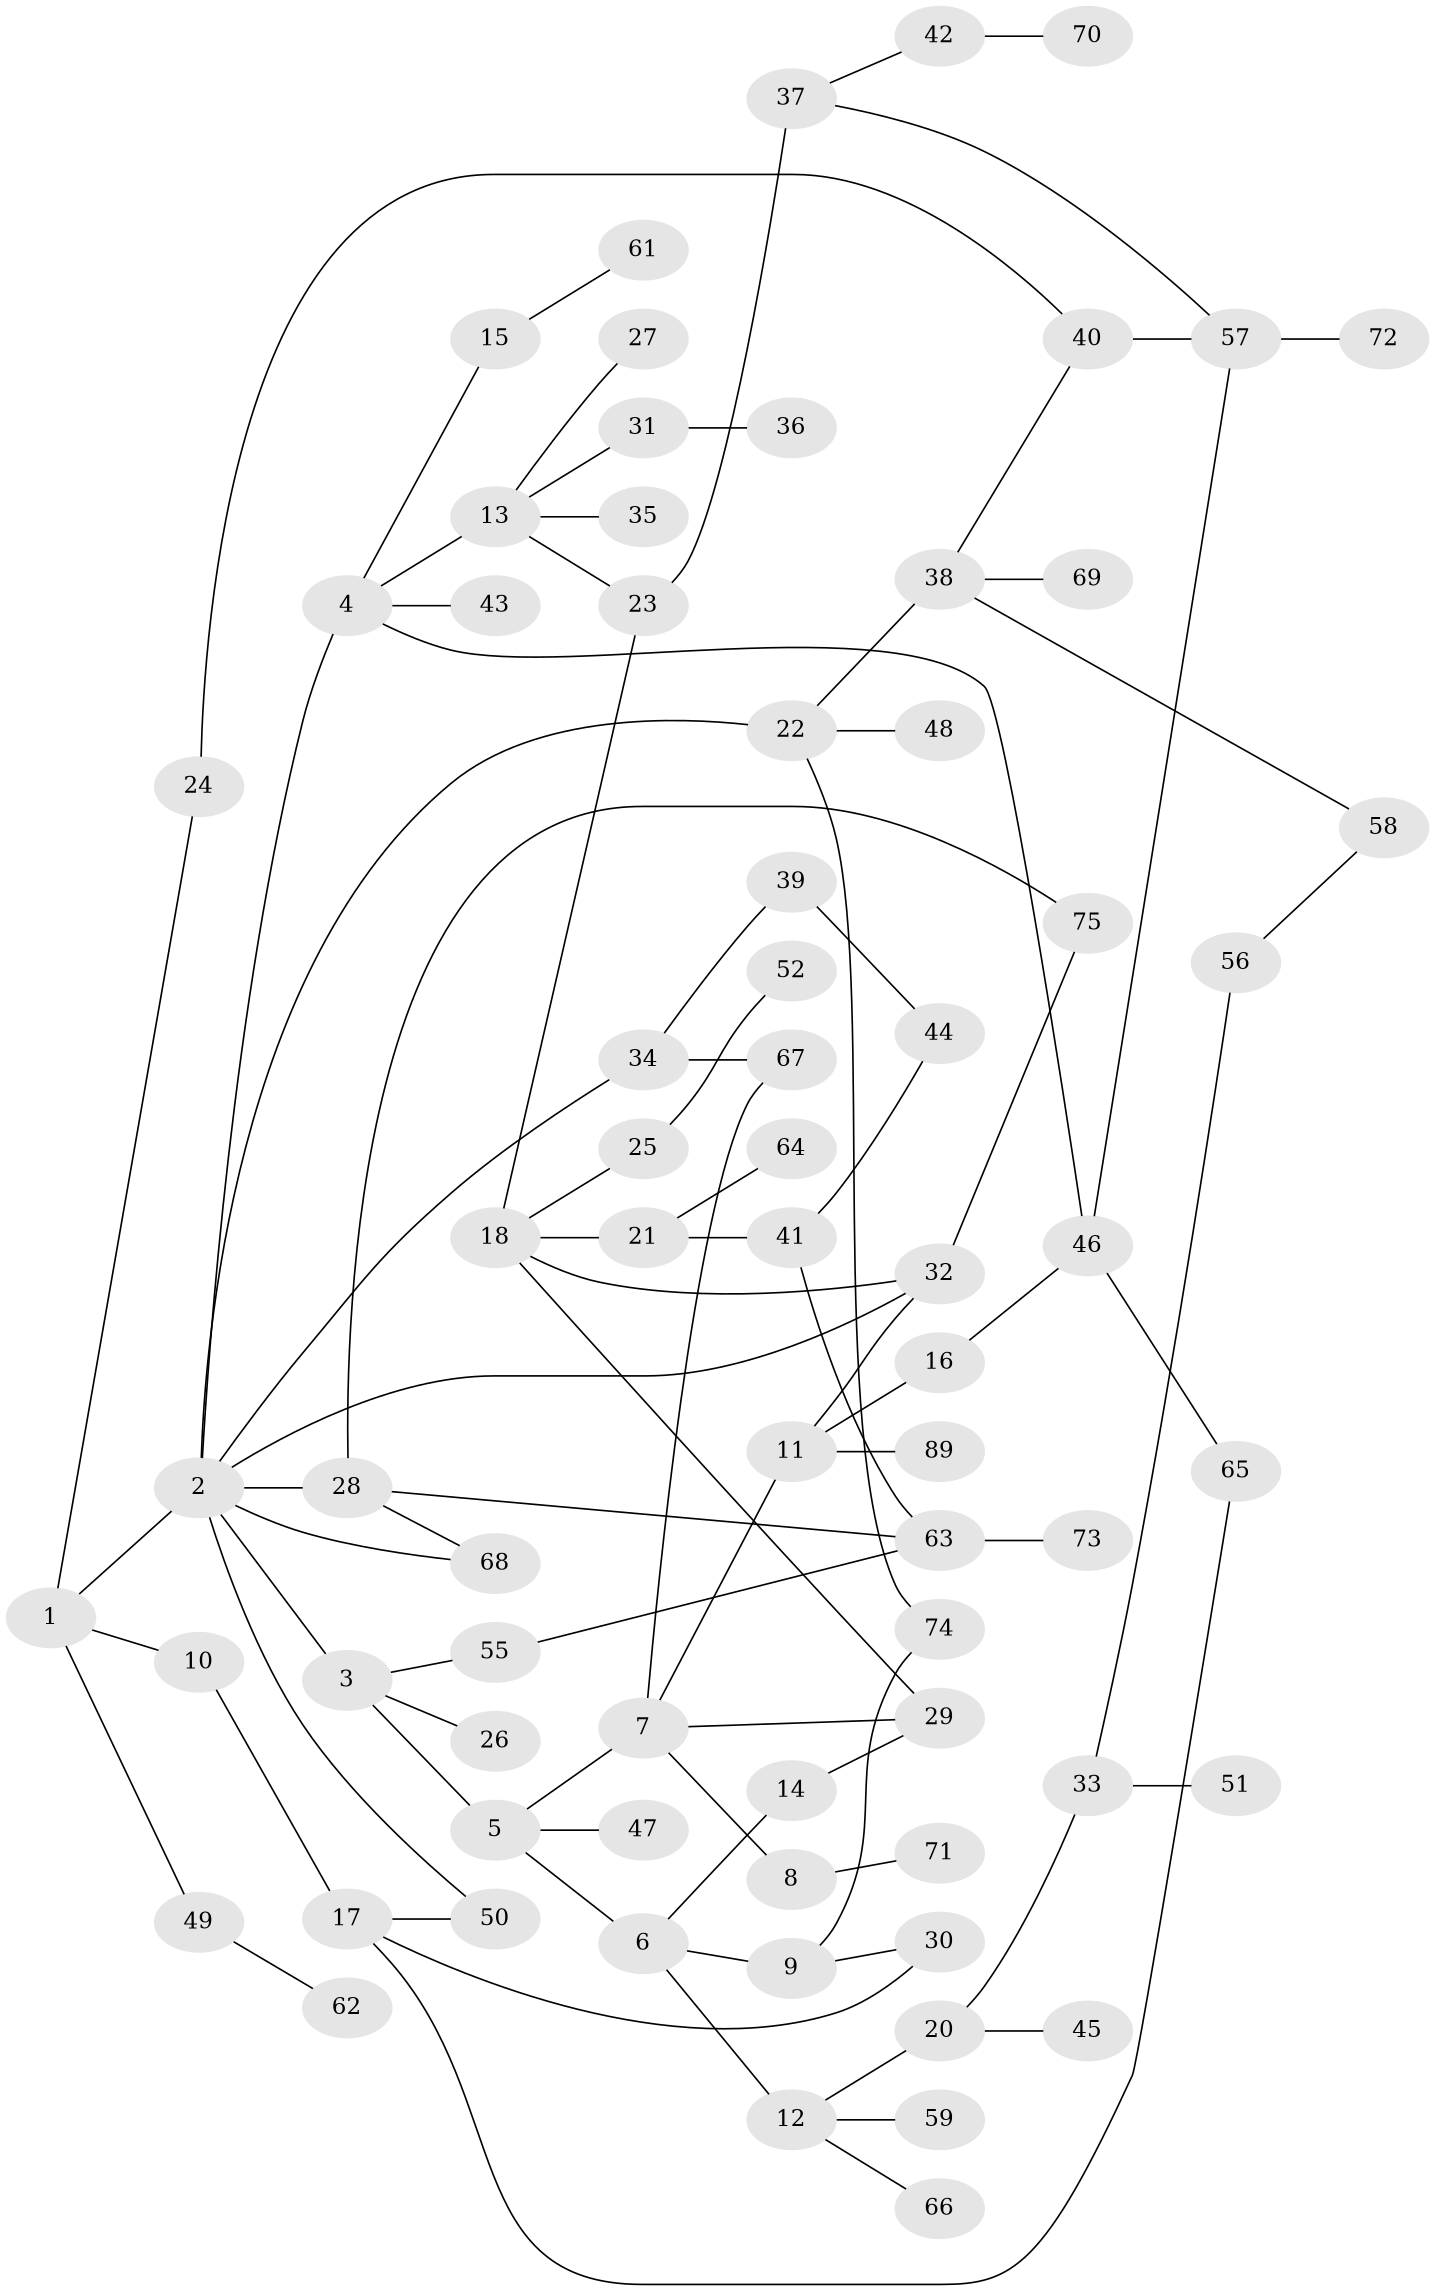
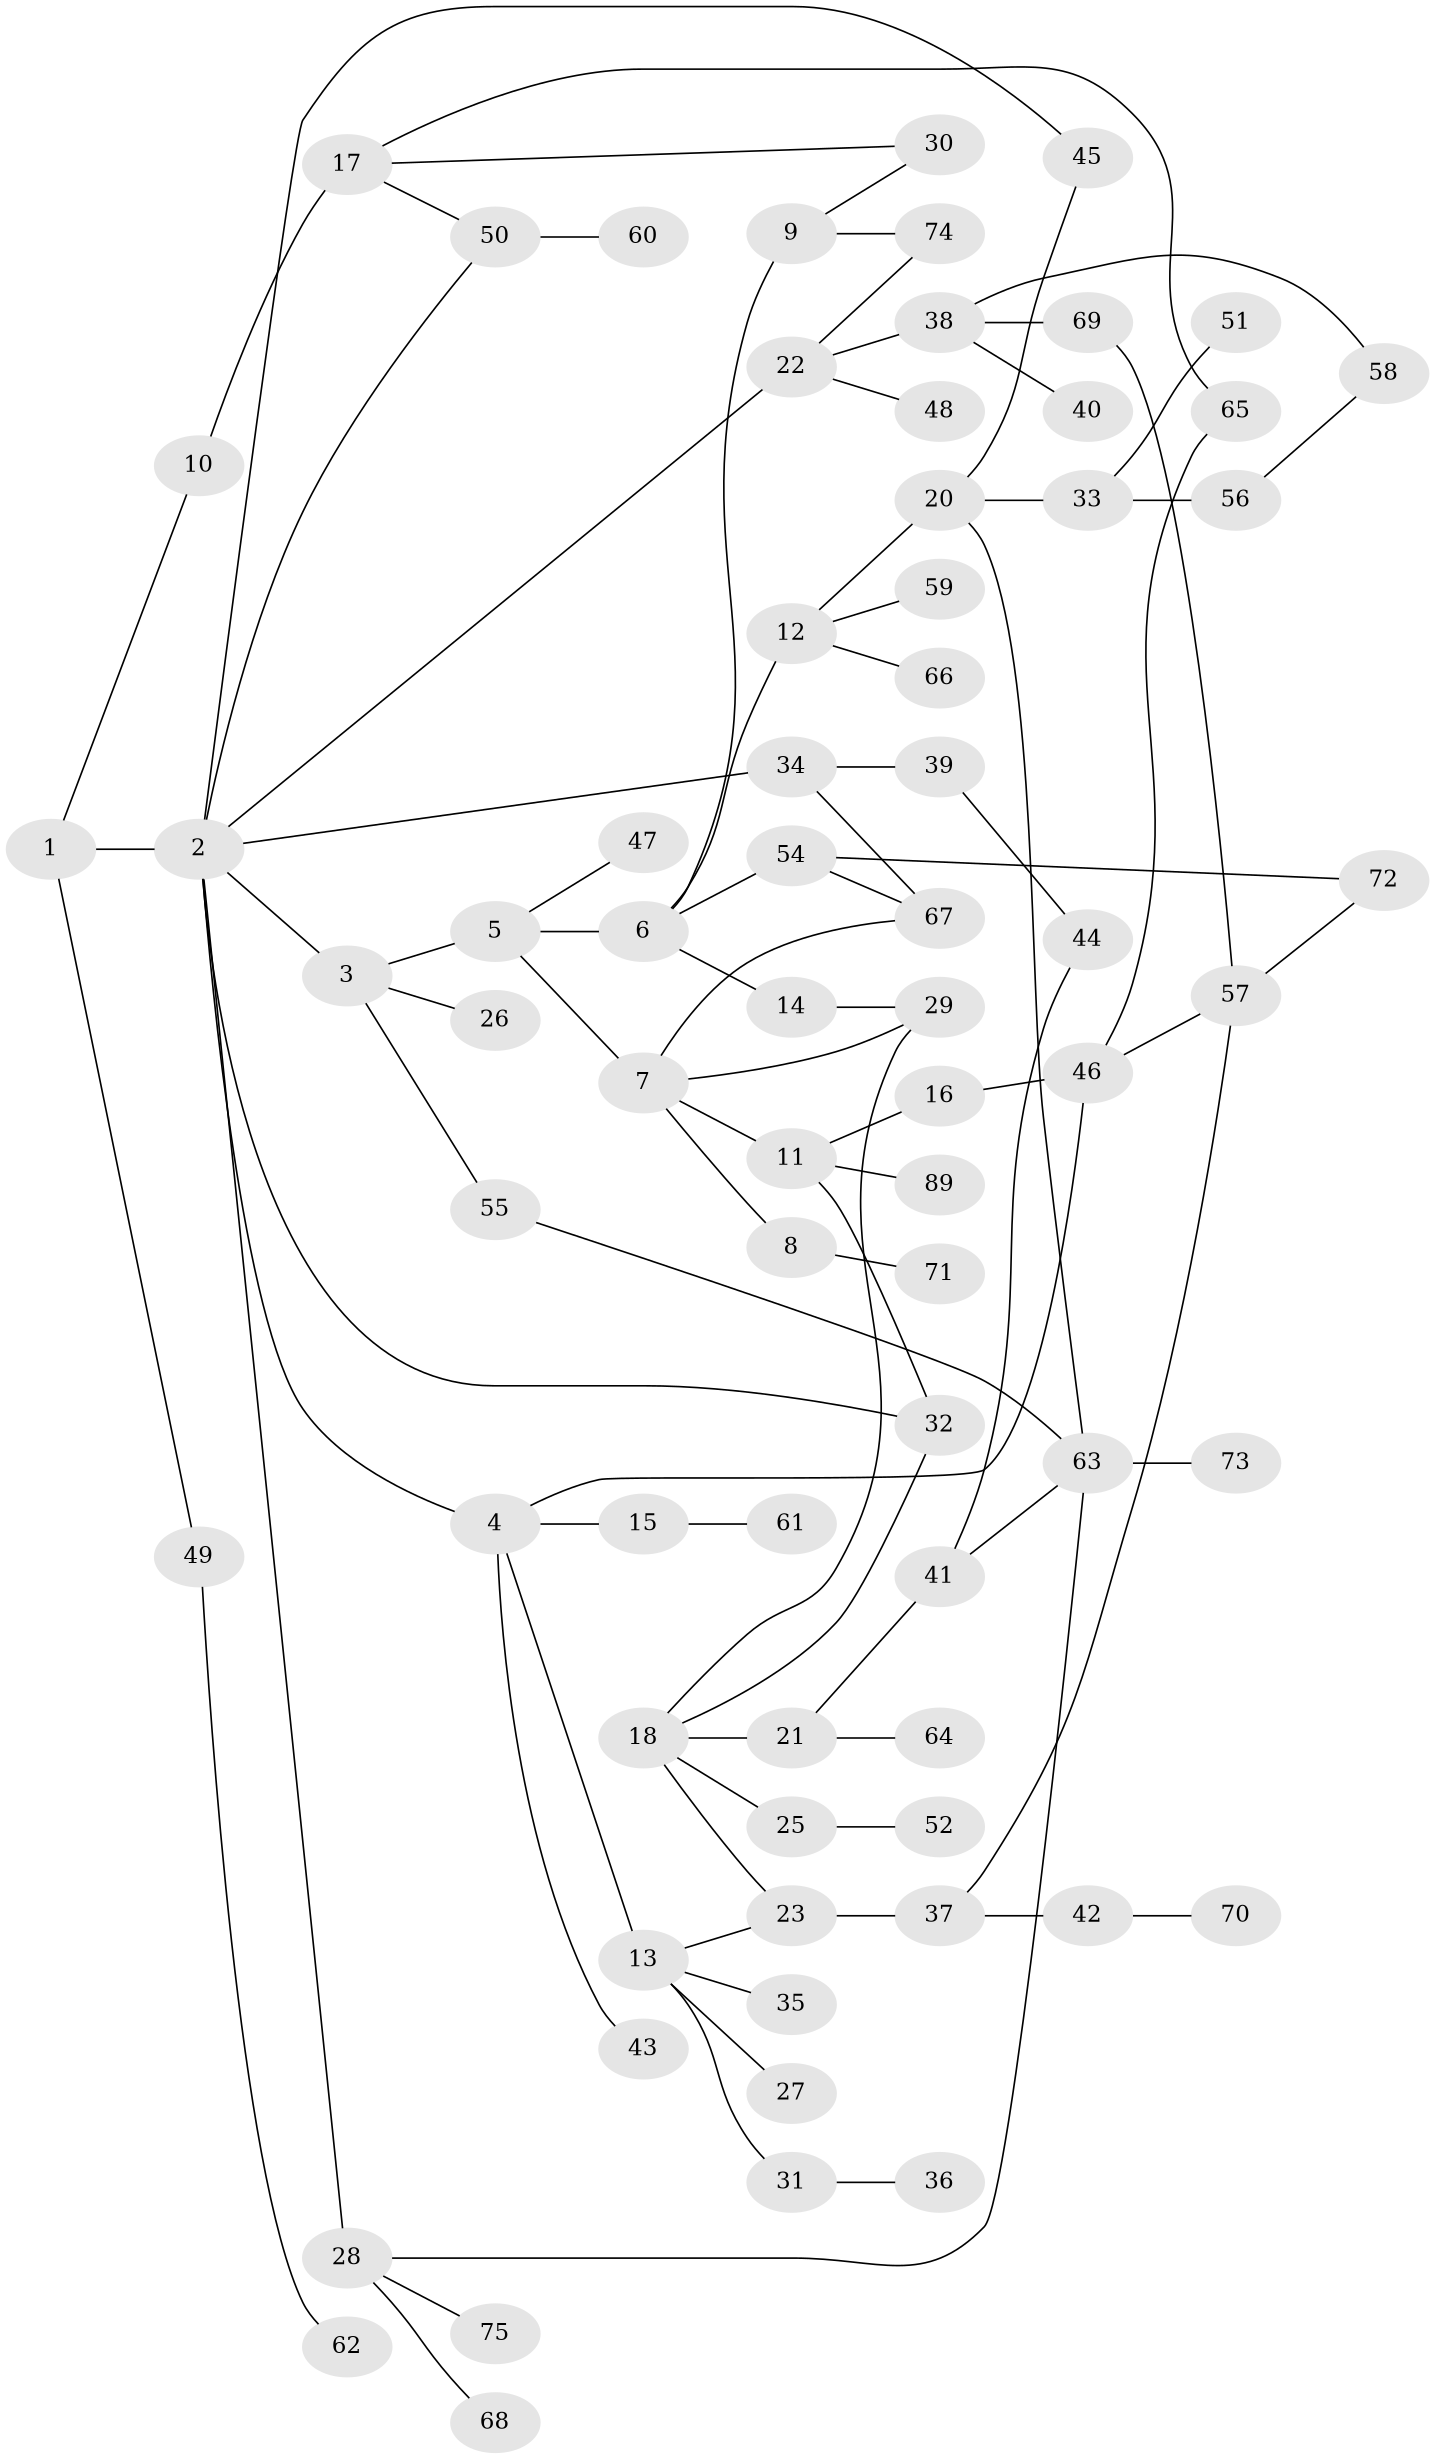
node "60": added
edge "40" -- "57": now "69" -- "57"
node "24": removed
node "54": added
edge "20" -- "63": added
edge "75" -- "32": removed
edge "2" -- "68": now "2" -- "45"
